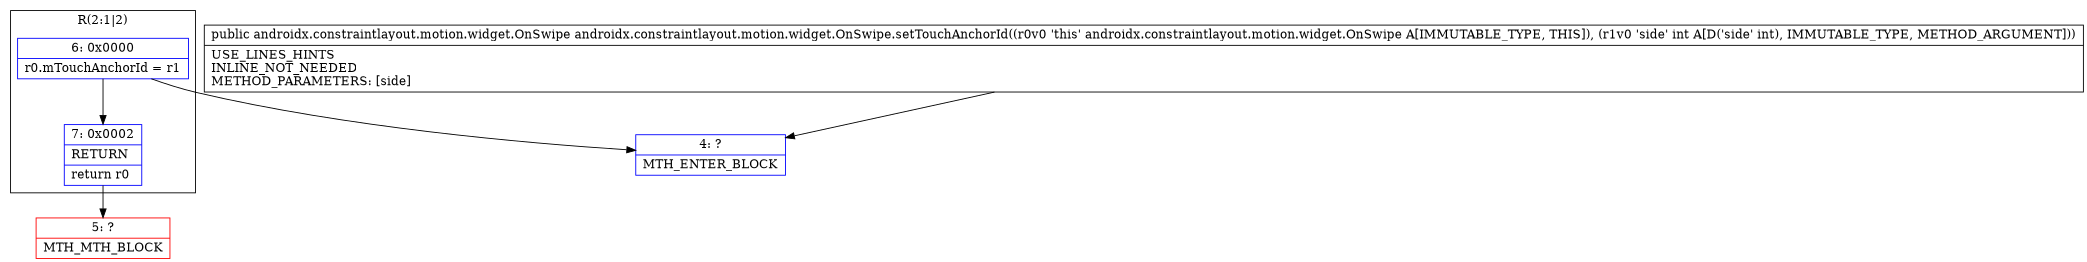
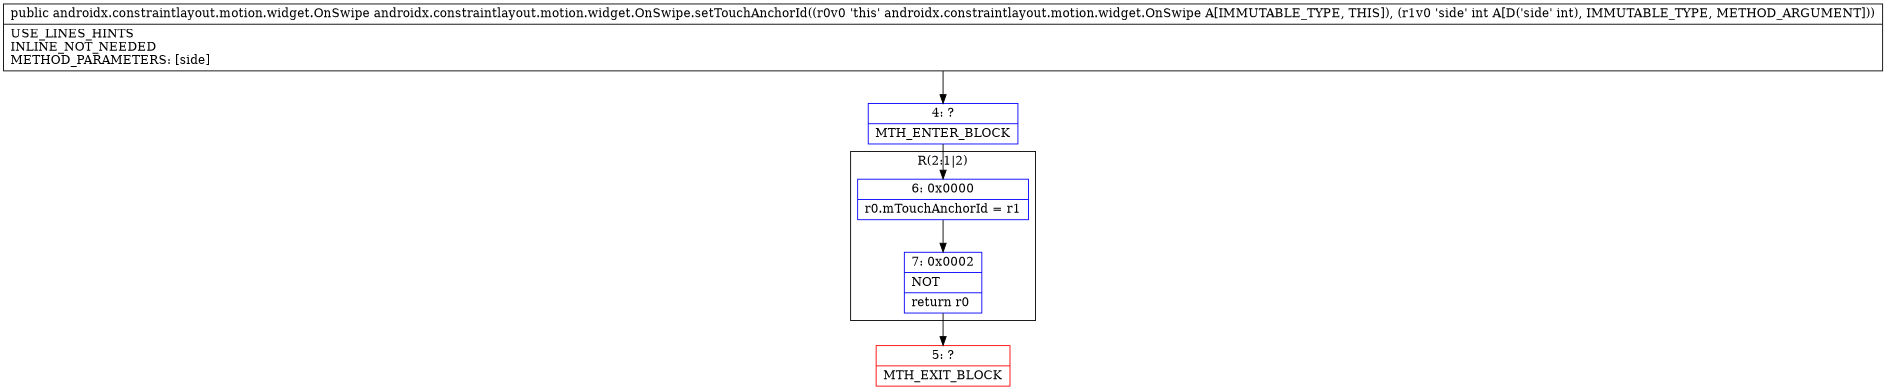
edge "6: 0x0000" -> "4: ?": reversed
node "7: 0x0002": text "RETURN" -> "NOT"
node "5: ?": text "MTH_MTH_BLOCK" -> "MTH_EXIT_BLOCK"
